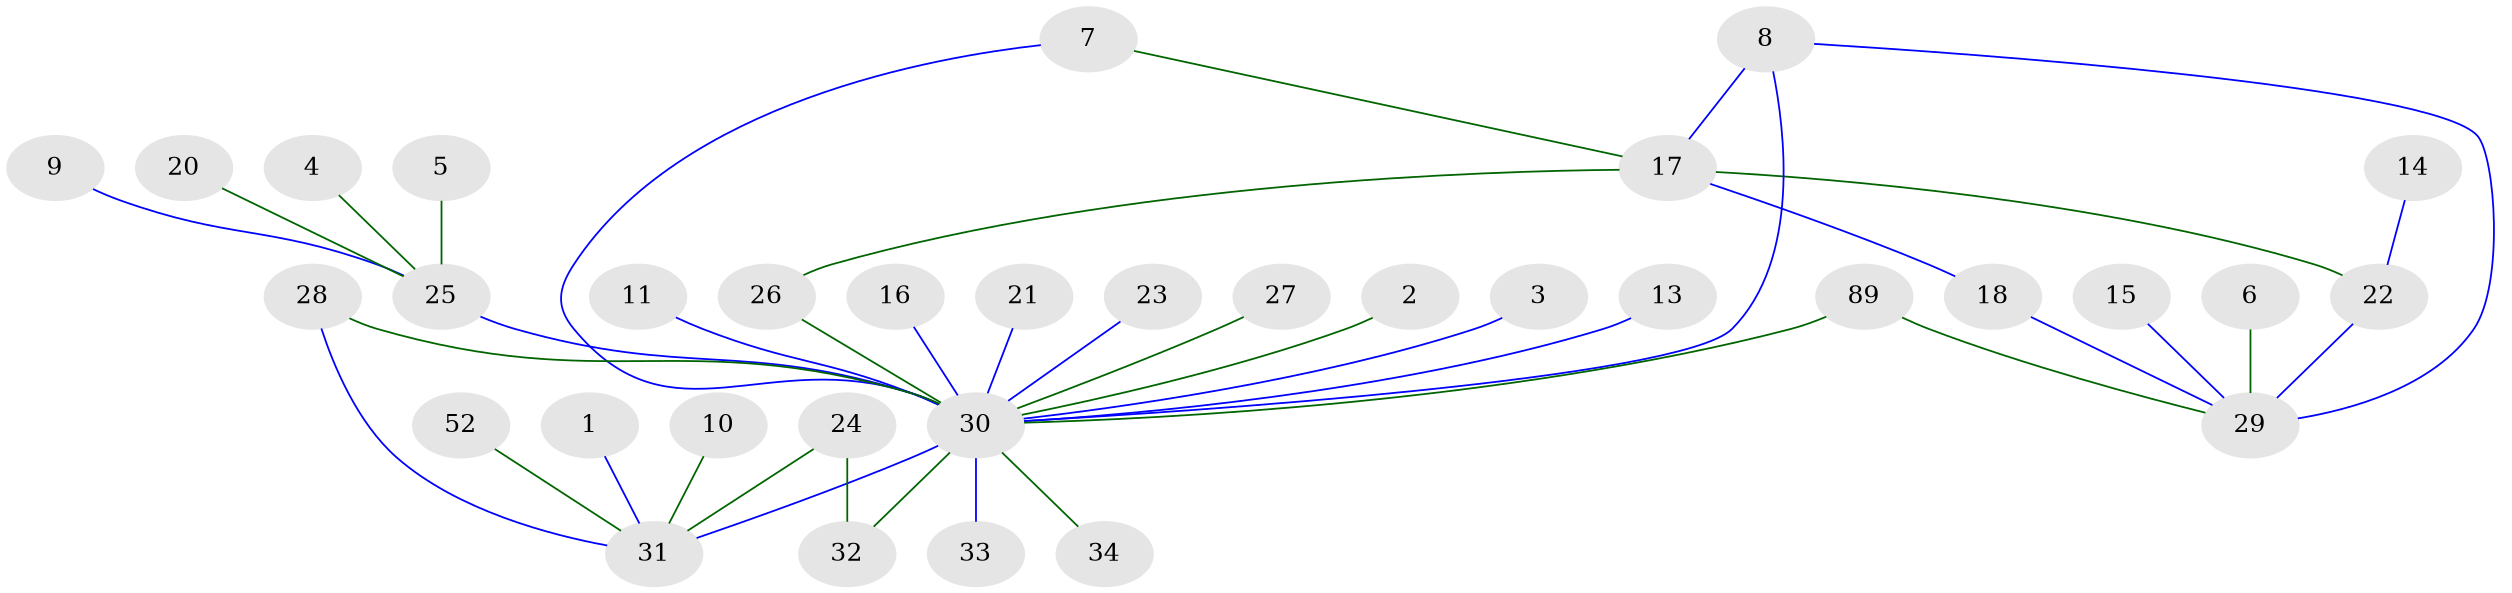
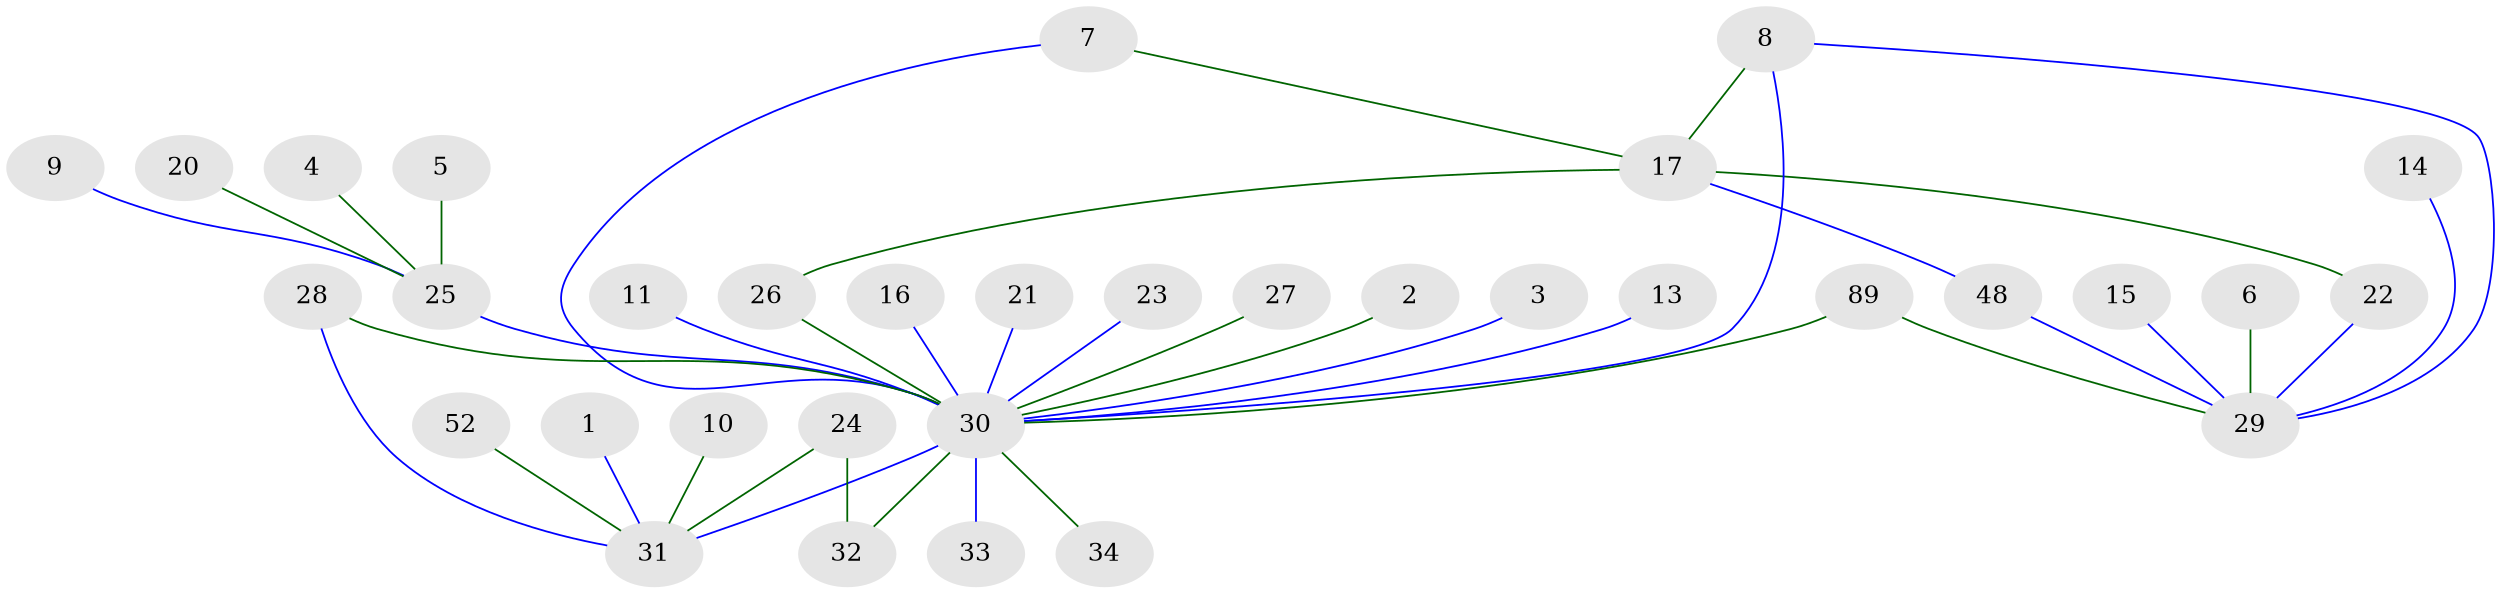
edge "8" -- "17": color blue -> darkgreen
edge "14" -- "22": now "14" -- "29"
node "18": label "18" -> "48"
